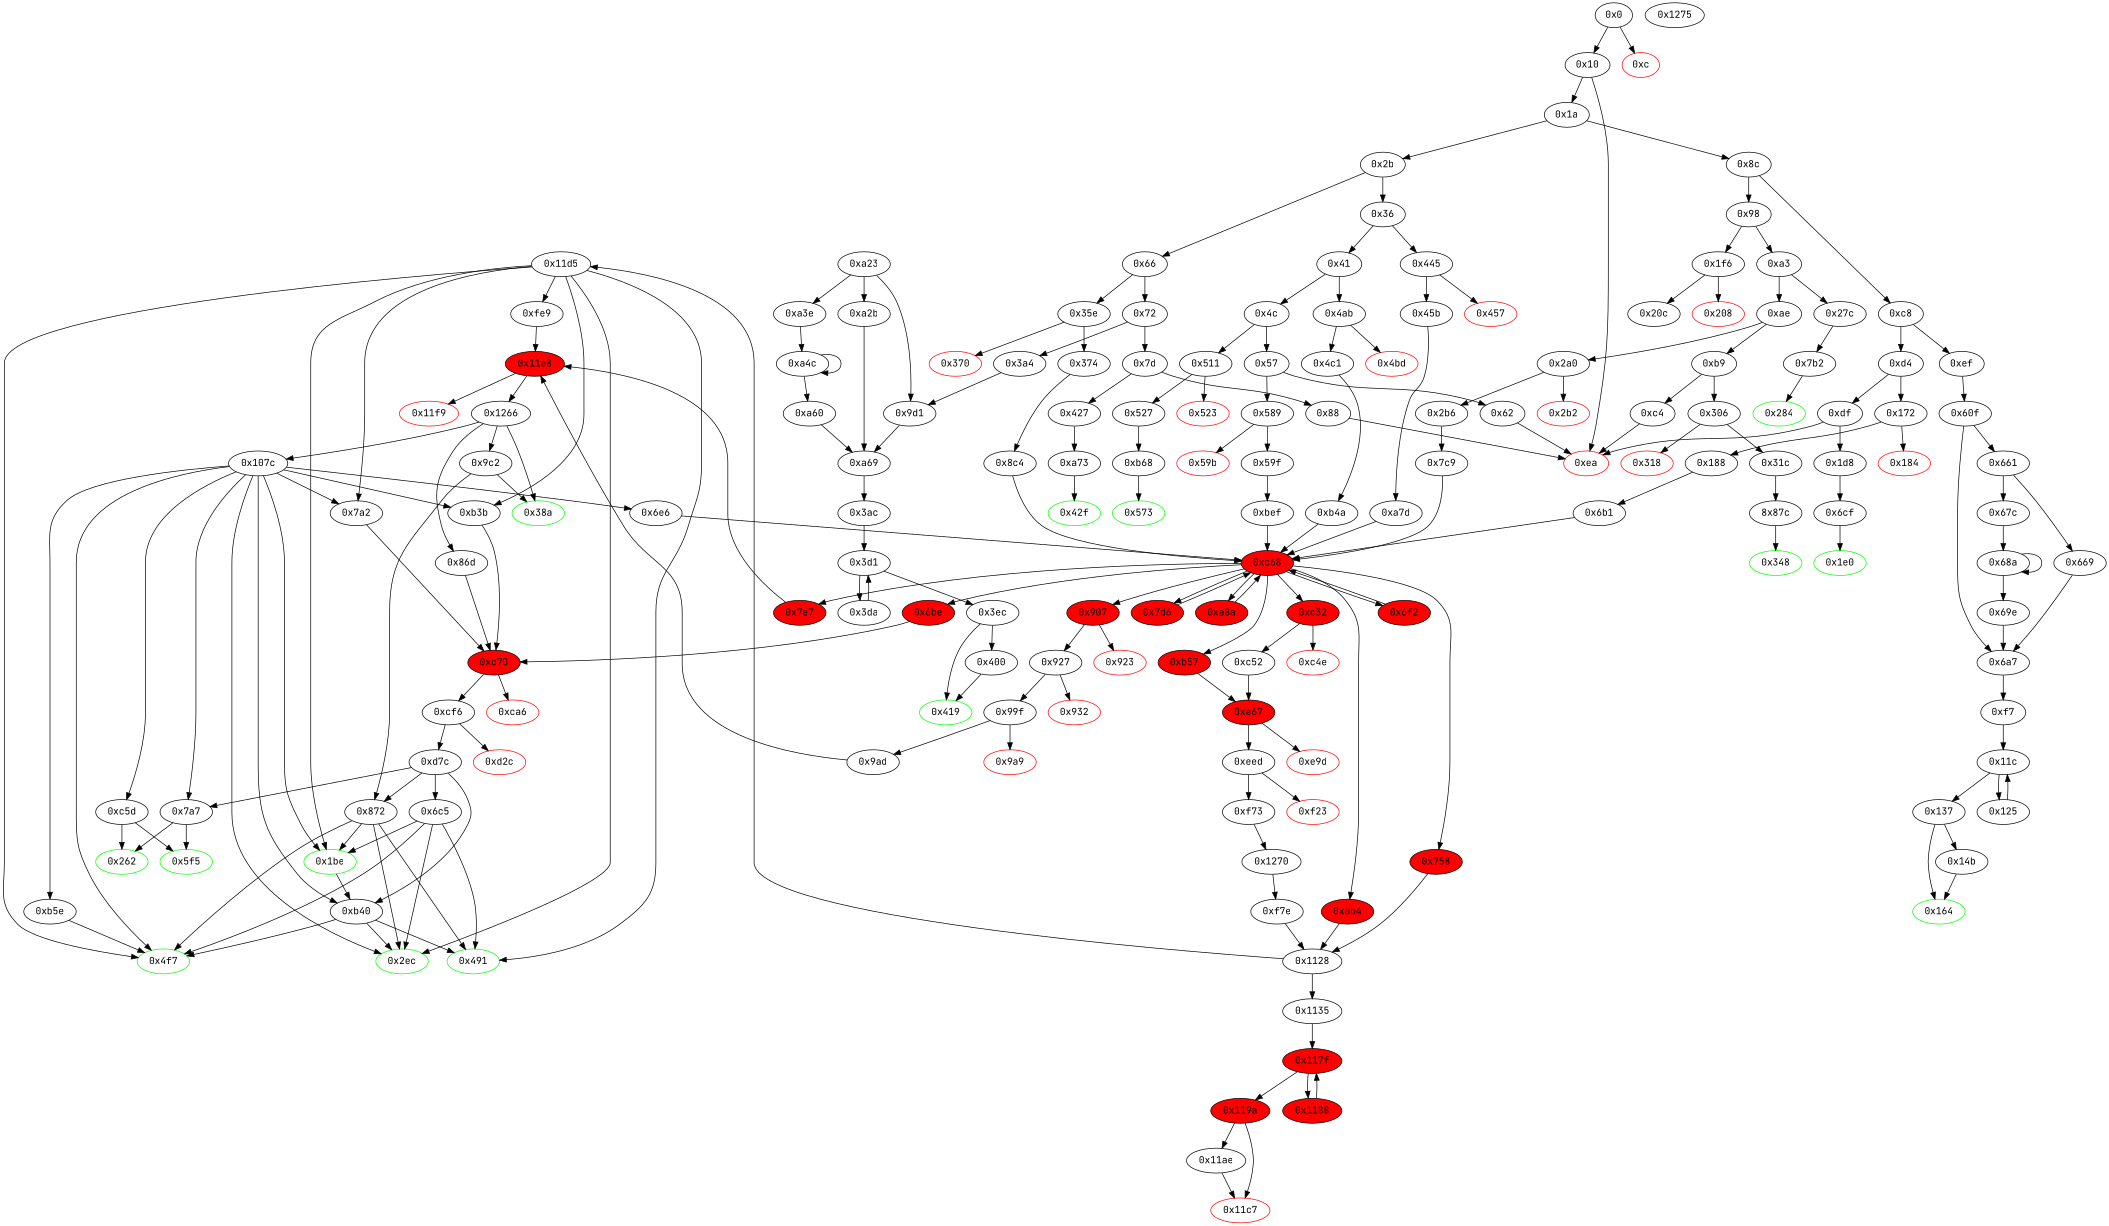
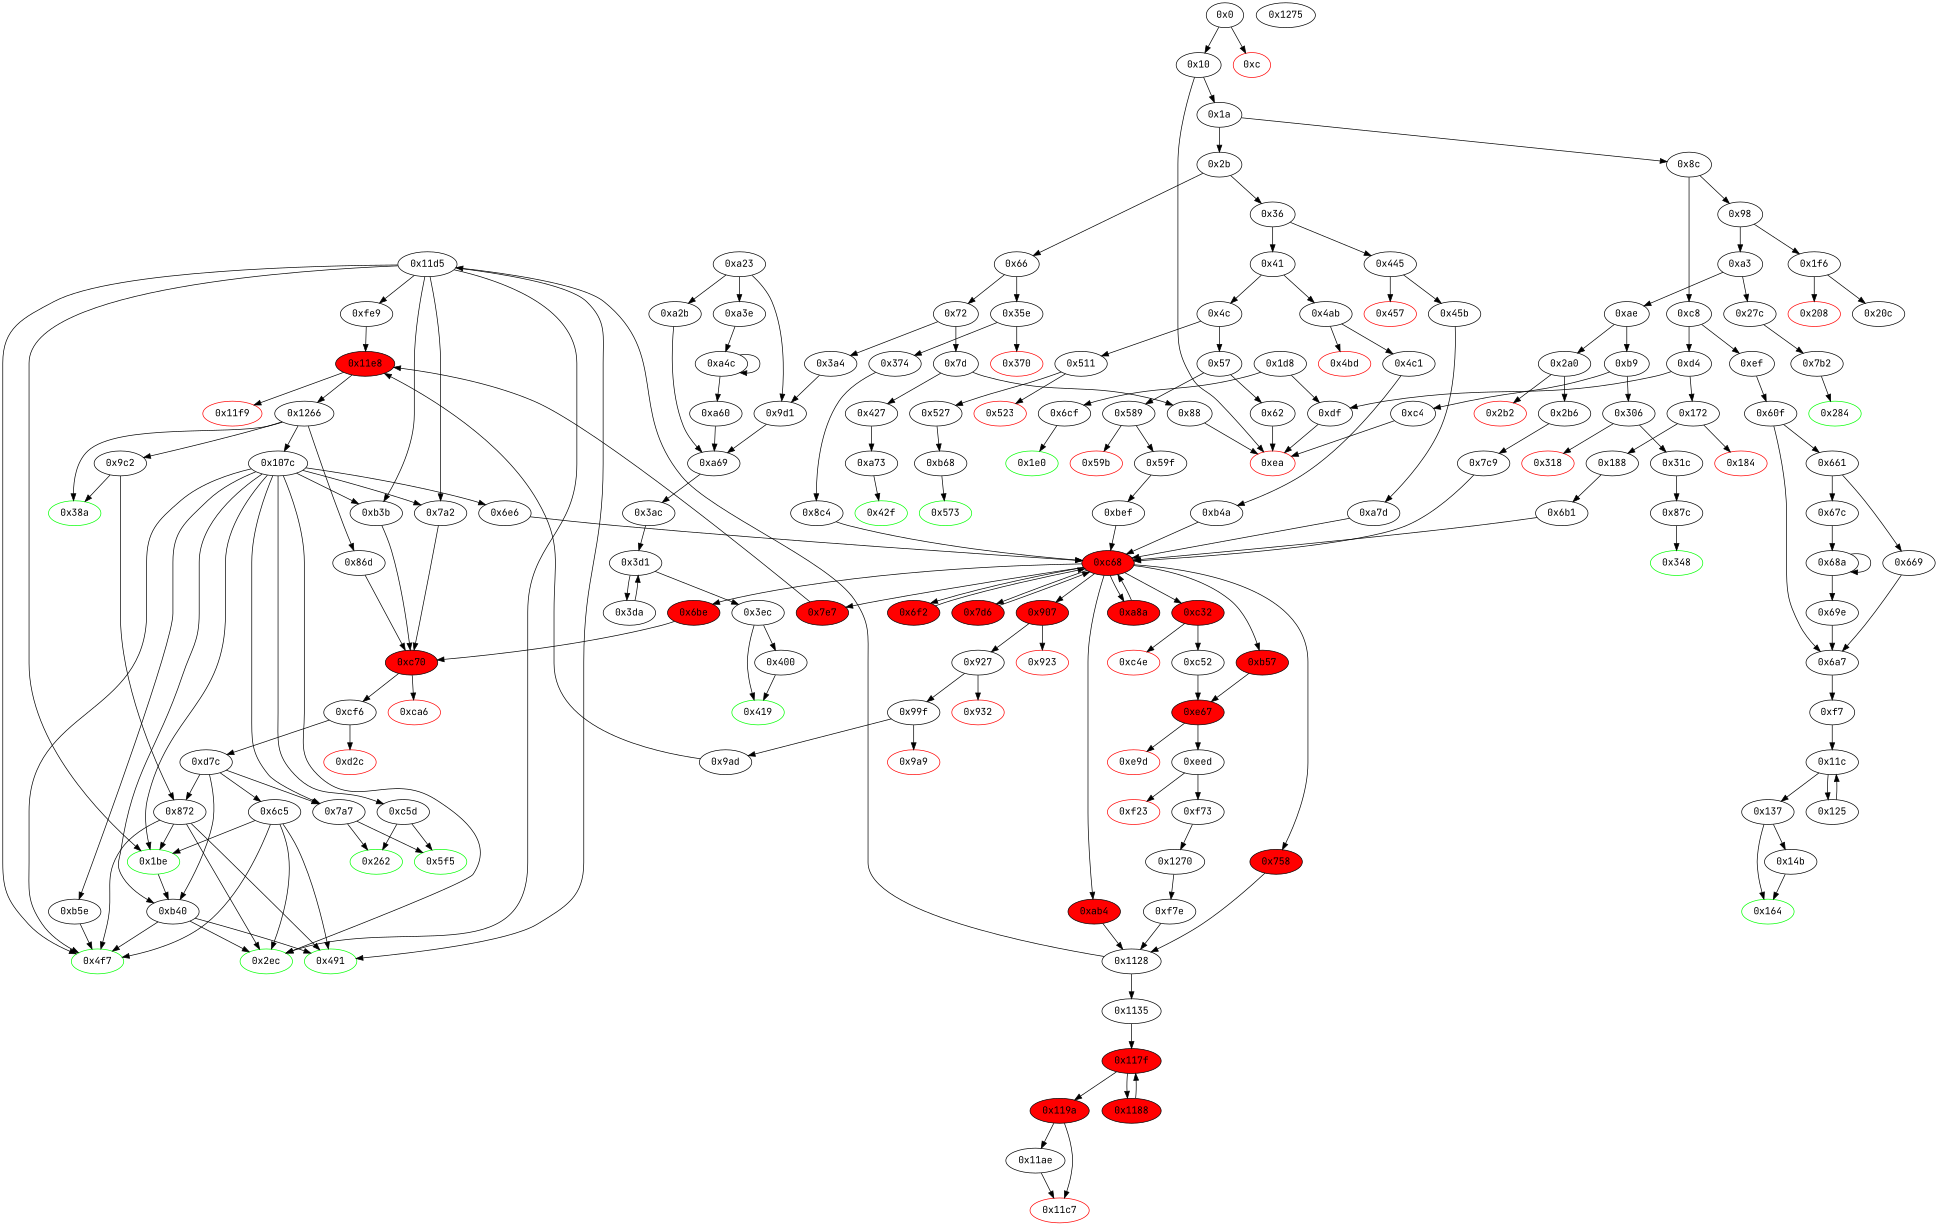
edge "0xdf" -> "0x1d8": reversed
node "8x87c": label "8x87c" -> "0x87c"
